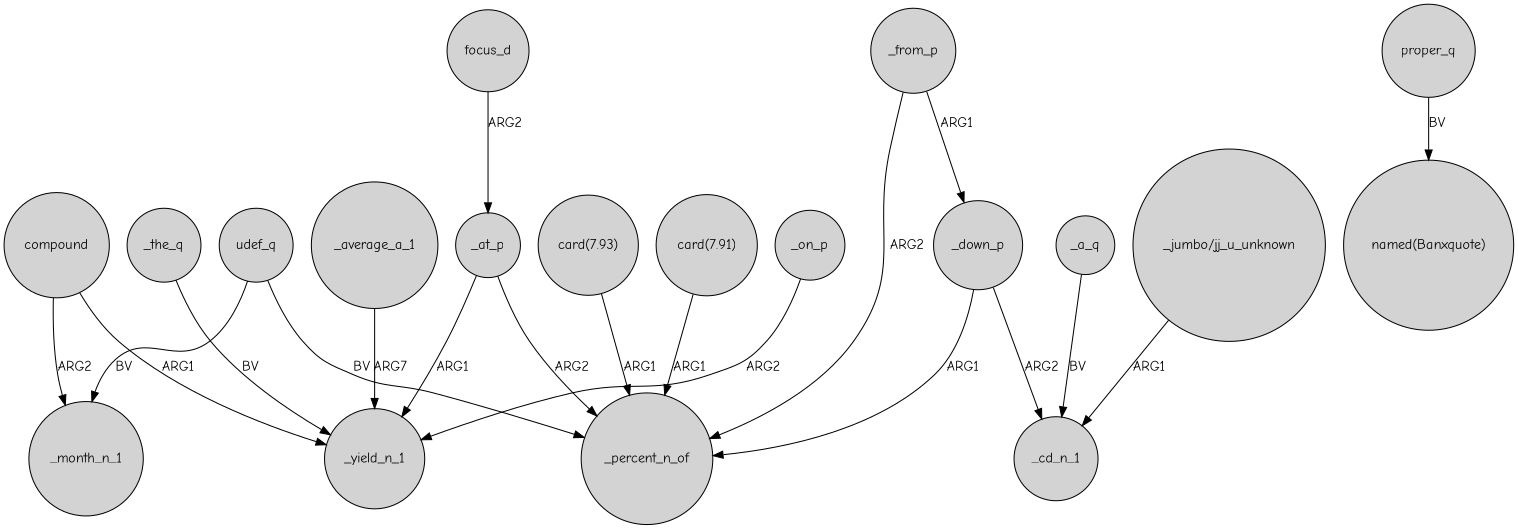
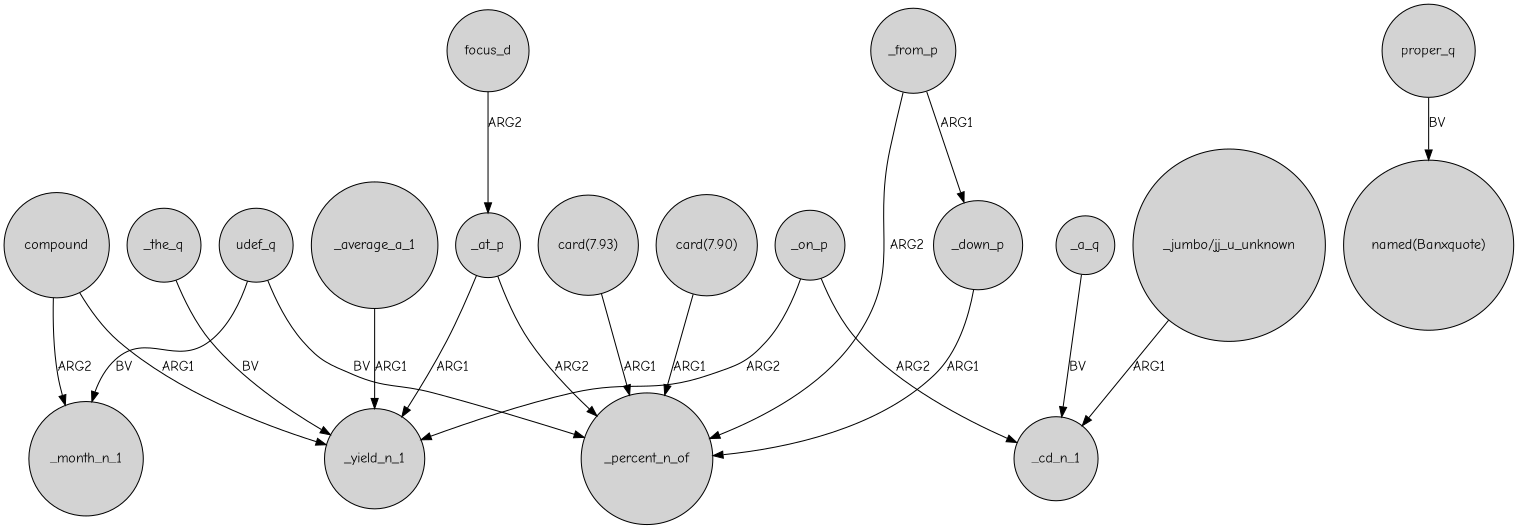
node "card(7.91)": label "card(7.91)" -> "card(7.90)"
edge "_down_p" -> "_cd_n_1": now "_on_p" -> "_cd_n_1"
edge "_average_a_1" -> "_yield_n_1": label "ARG7" -> "ARG1"
